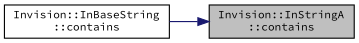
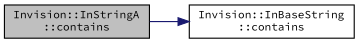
edge "Invision::InBaseString ::contains" -> "Invision::InStringA ::contains": reversed
